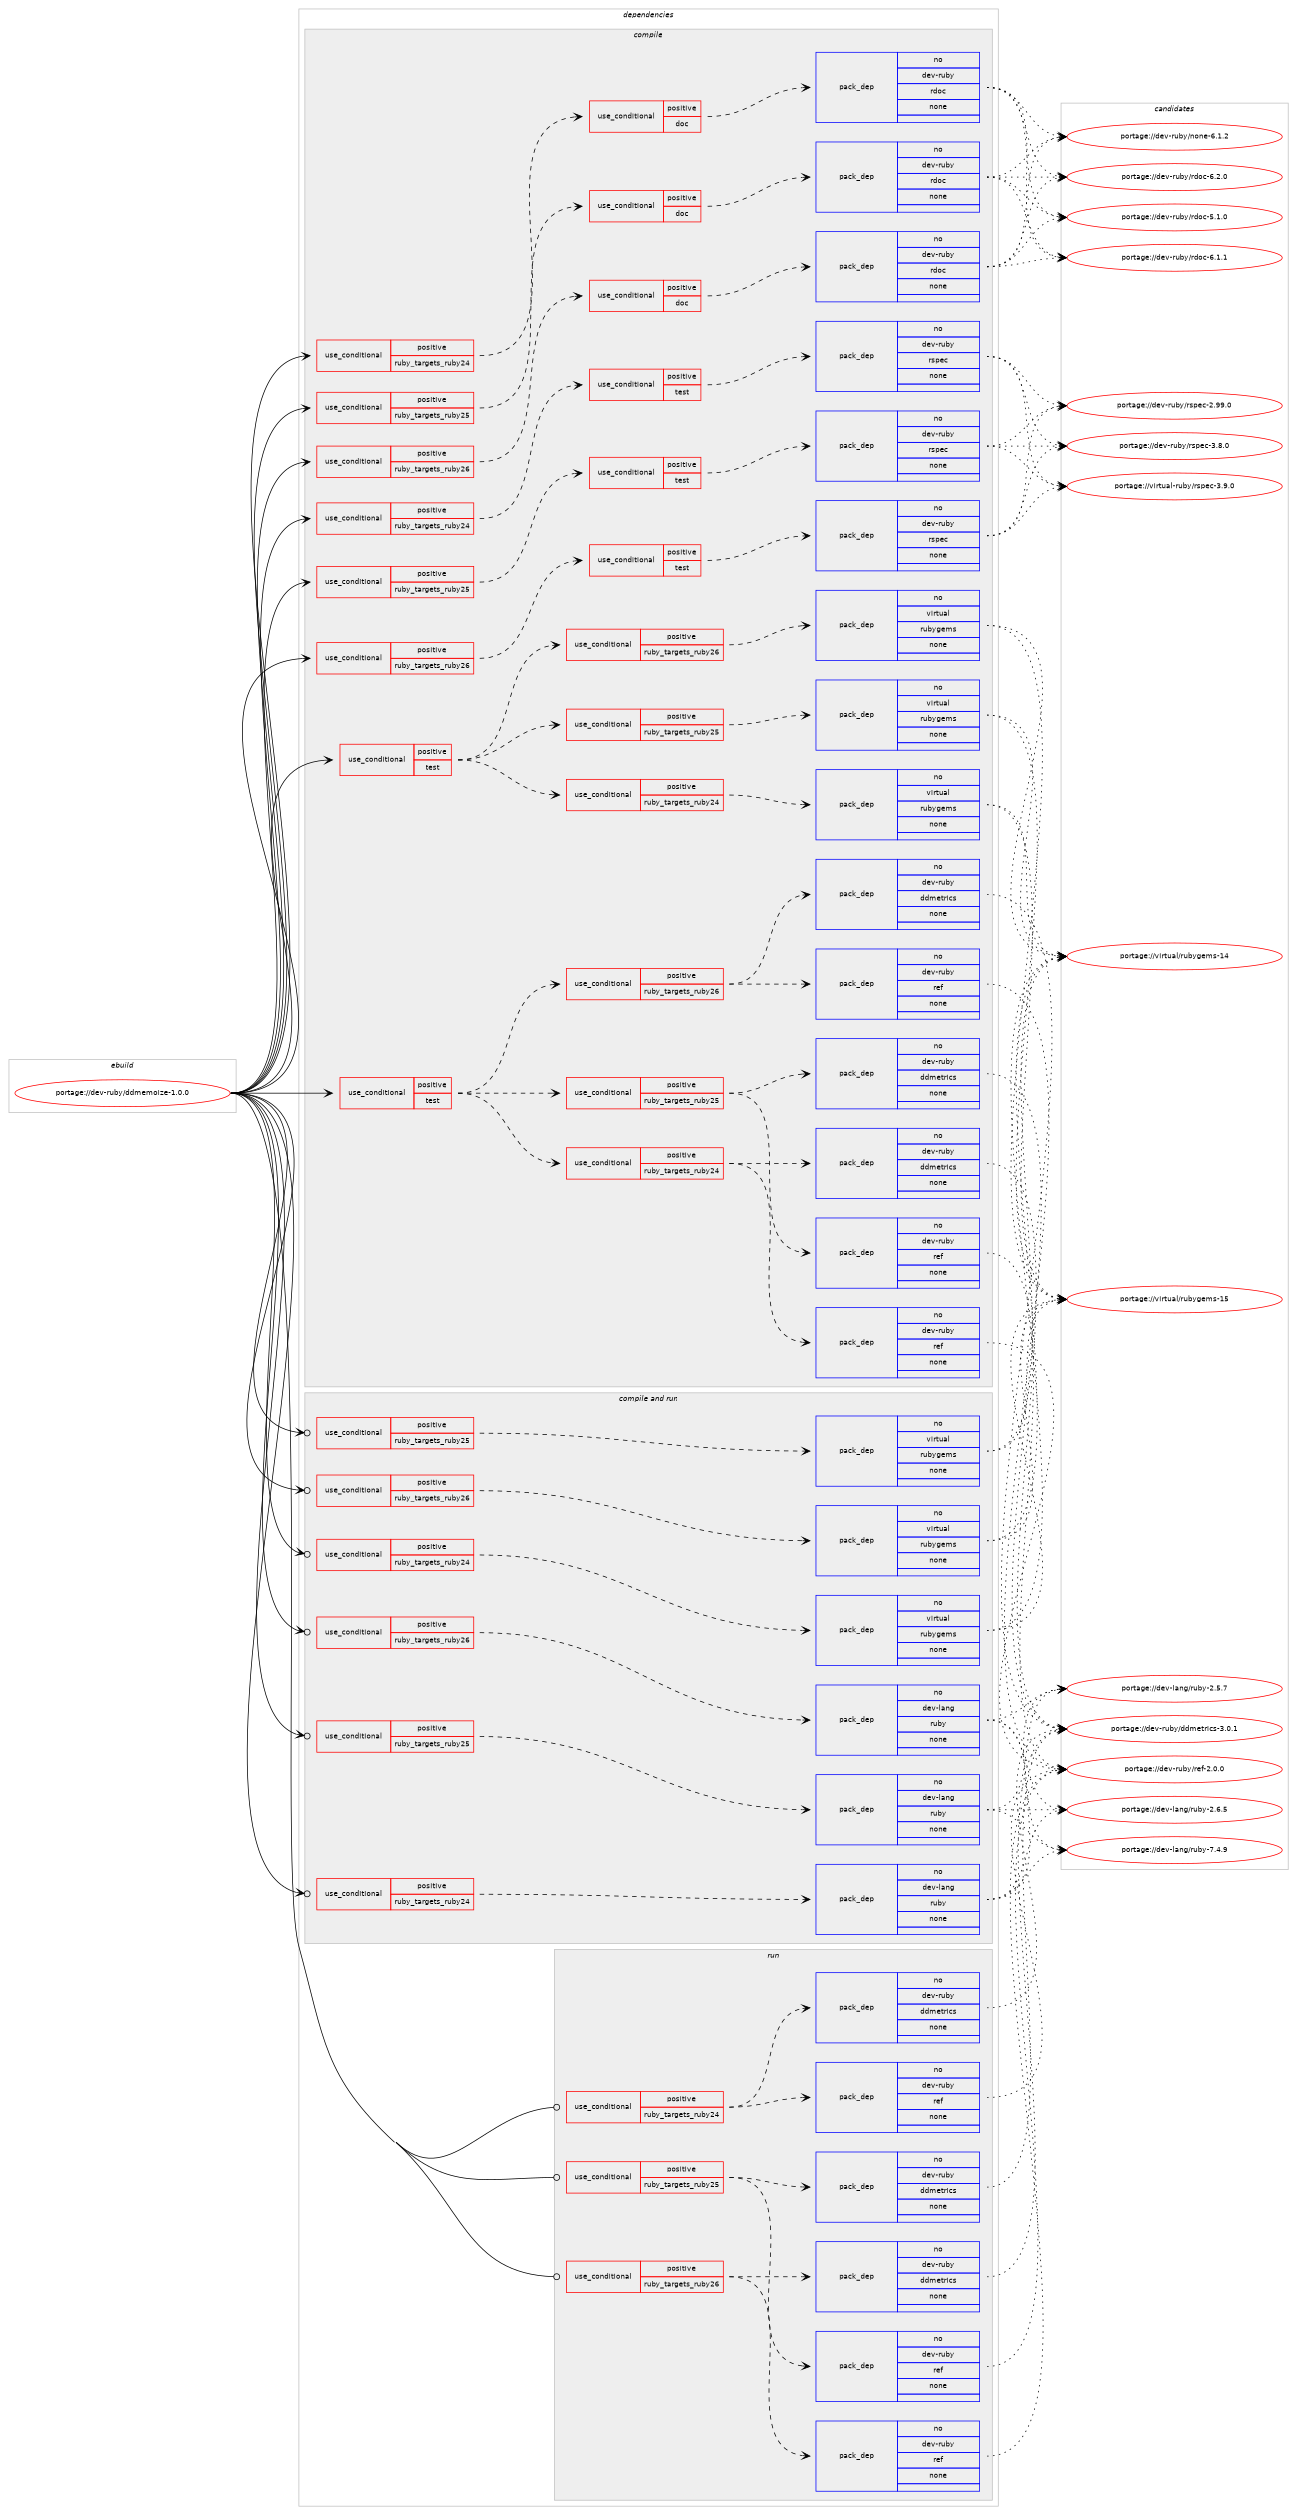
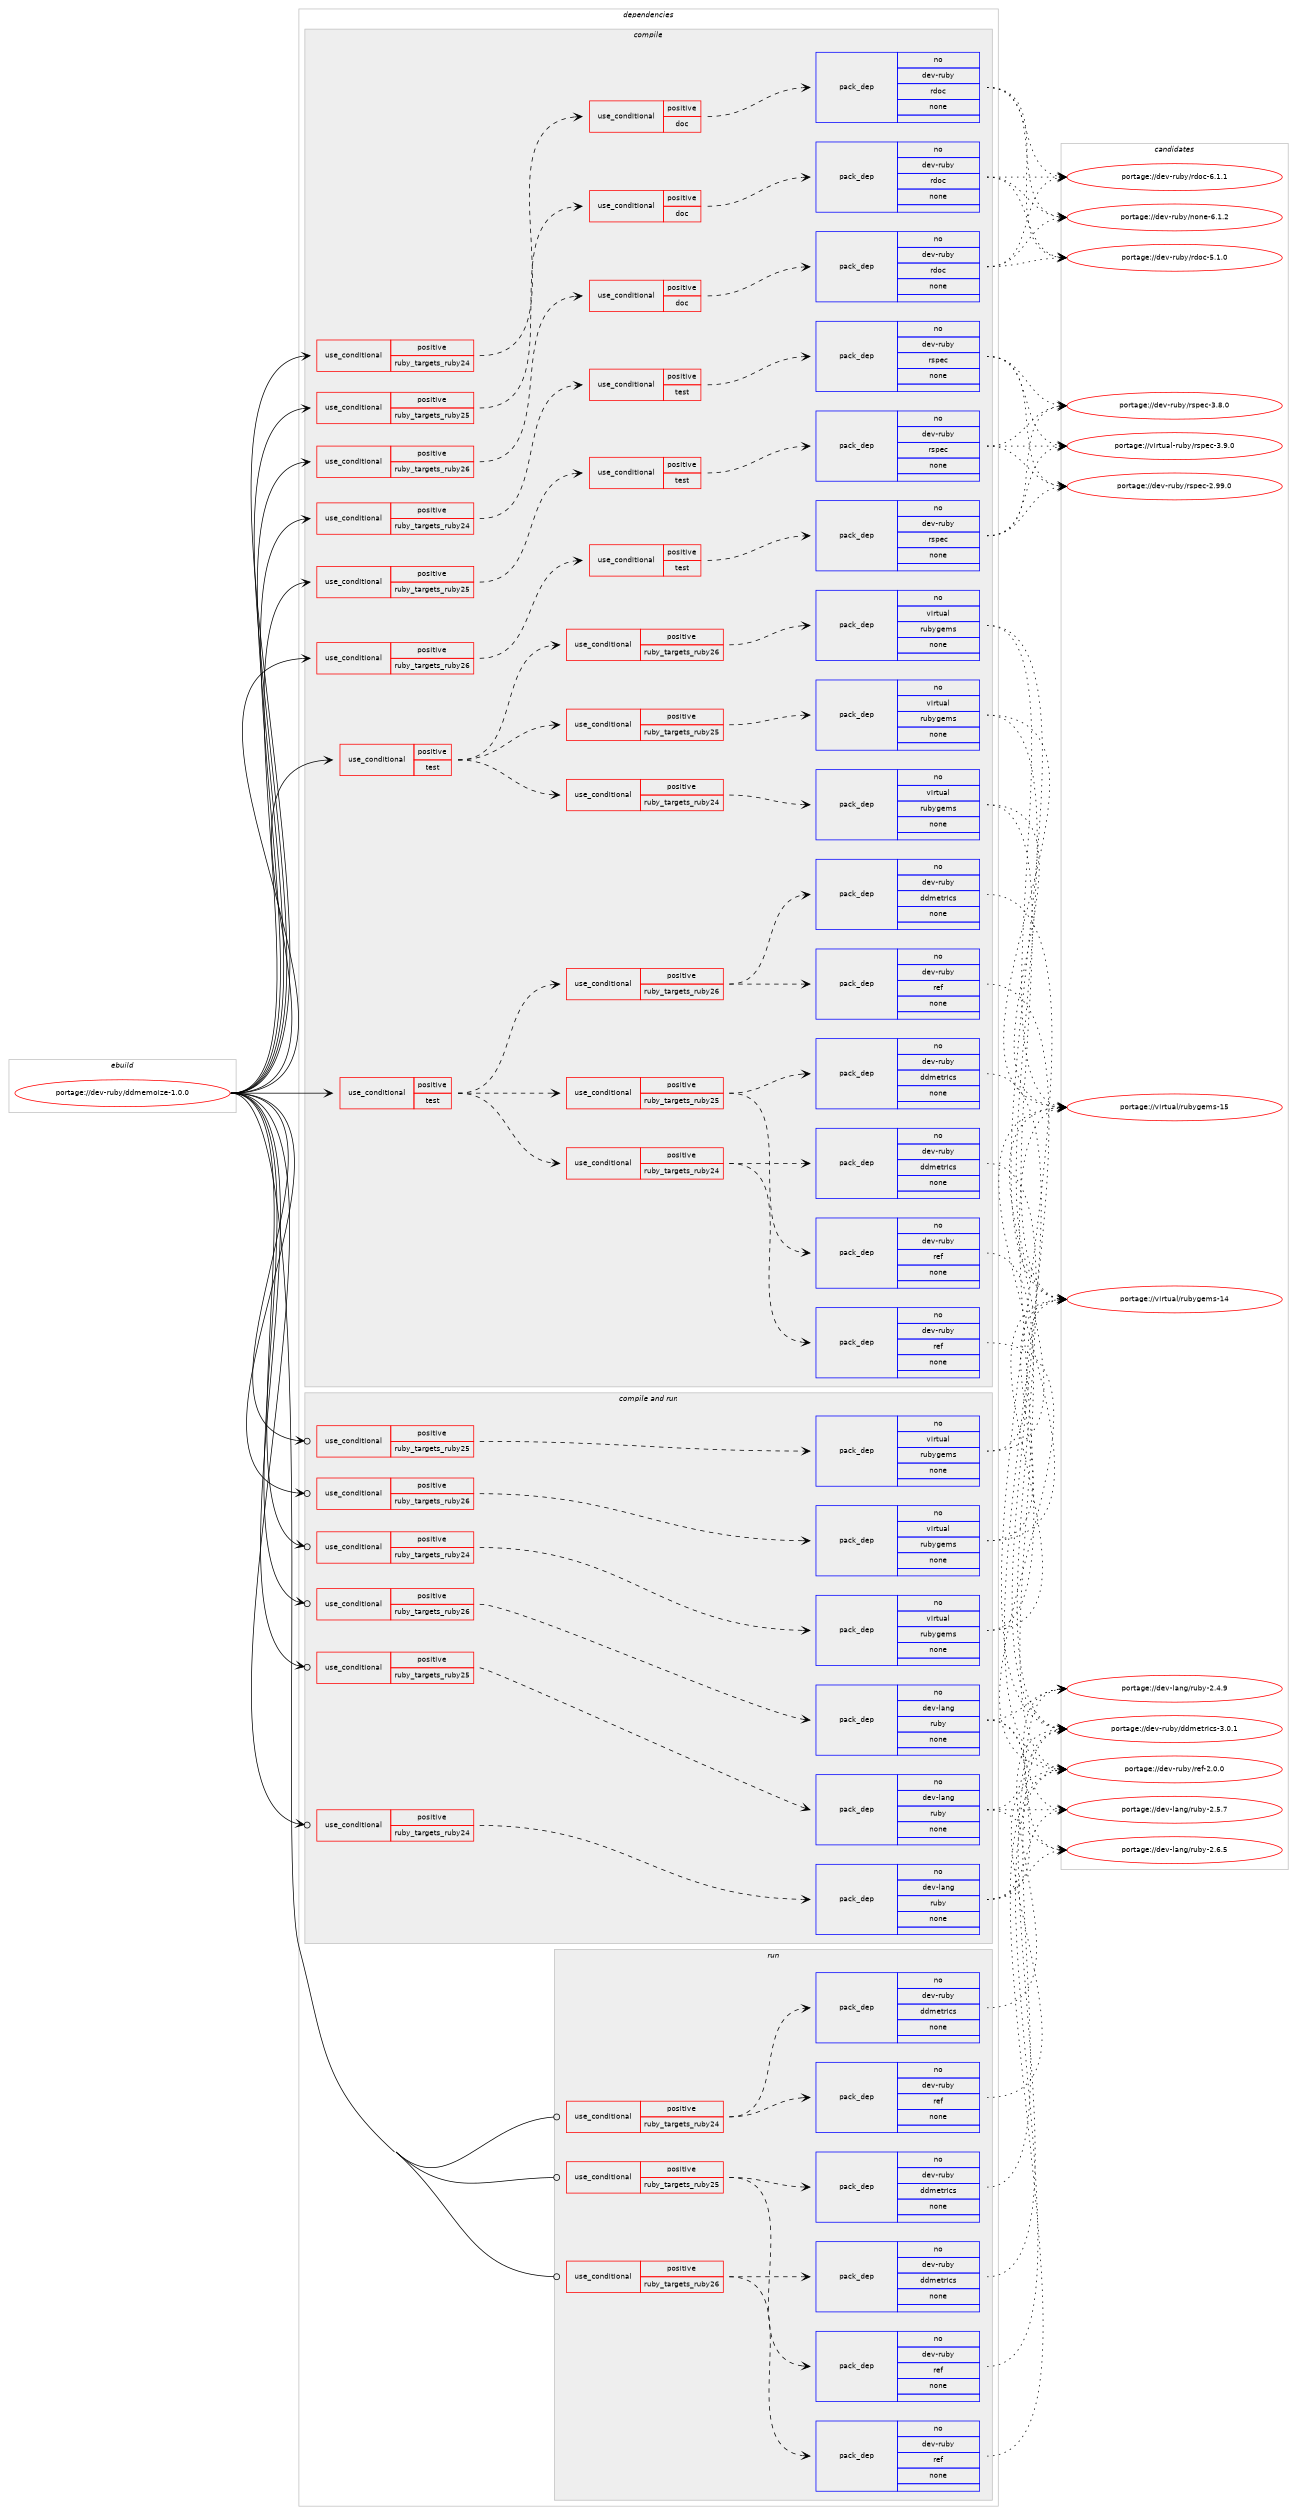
node "portage://dev-ruby/rdoc-6.2.0": removed
node "portage://dev-lang/ruby-7.4.9": label "portage://dev-lang/ruby-7.4.9" -> "portage://dev-lang/ruby-2.4.9"
